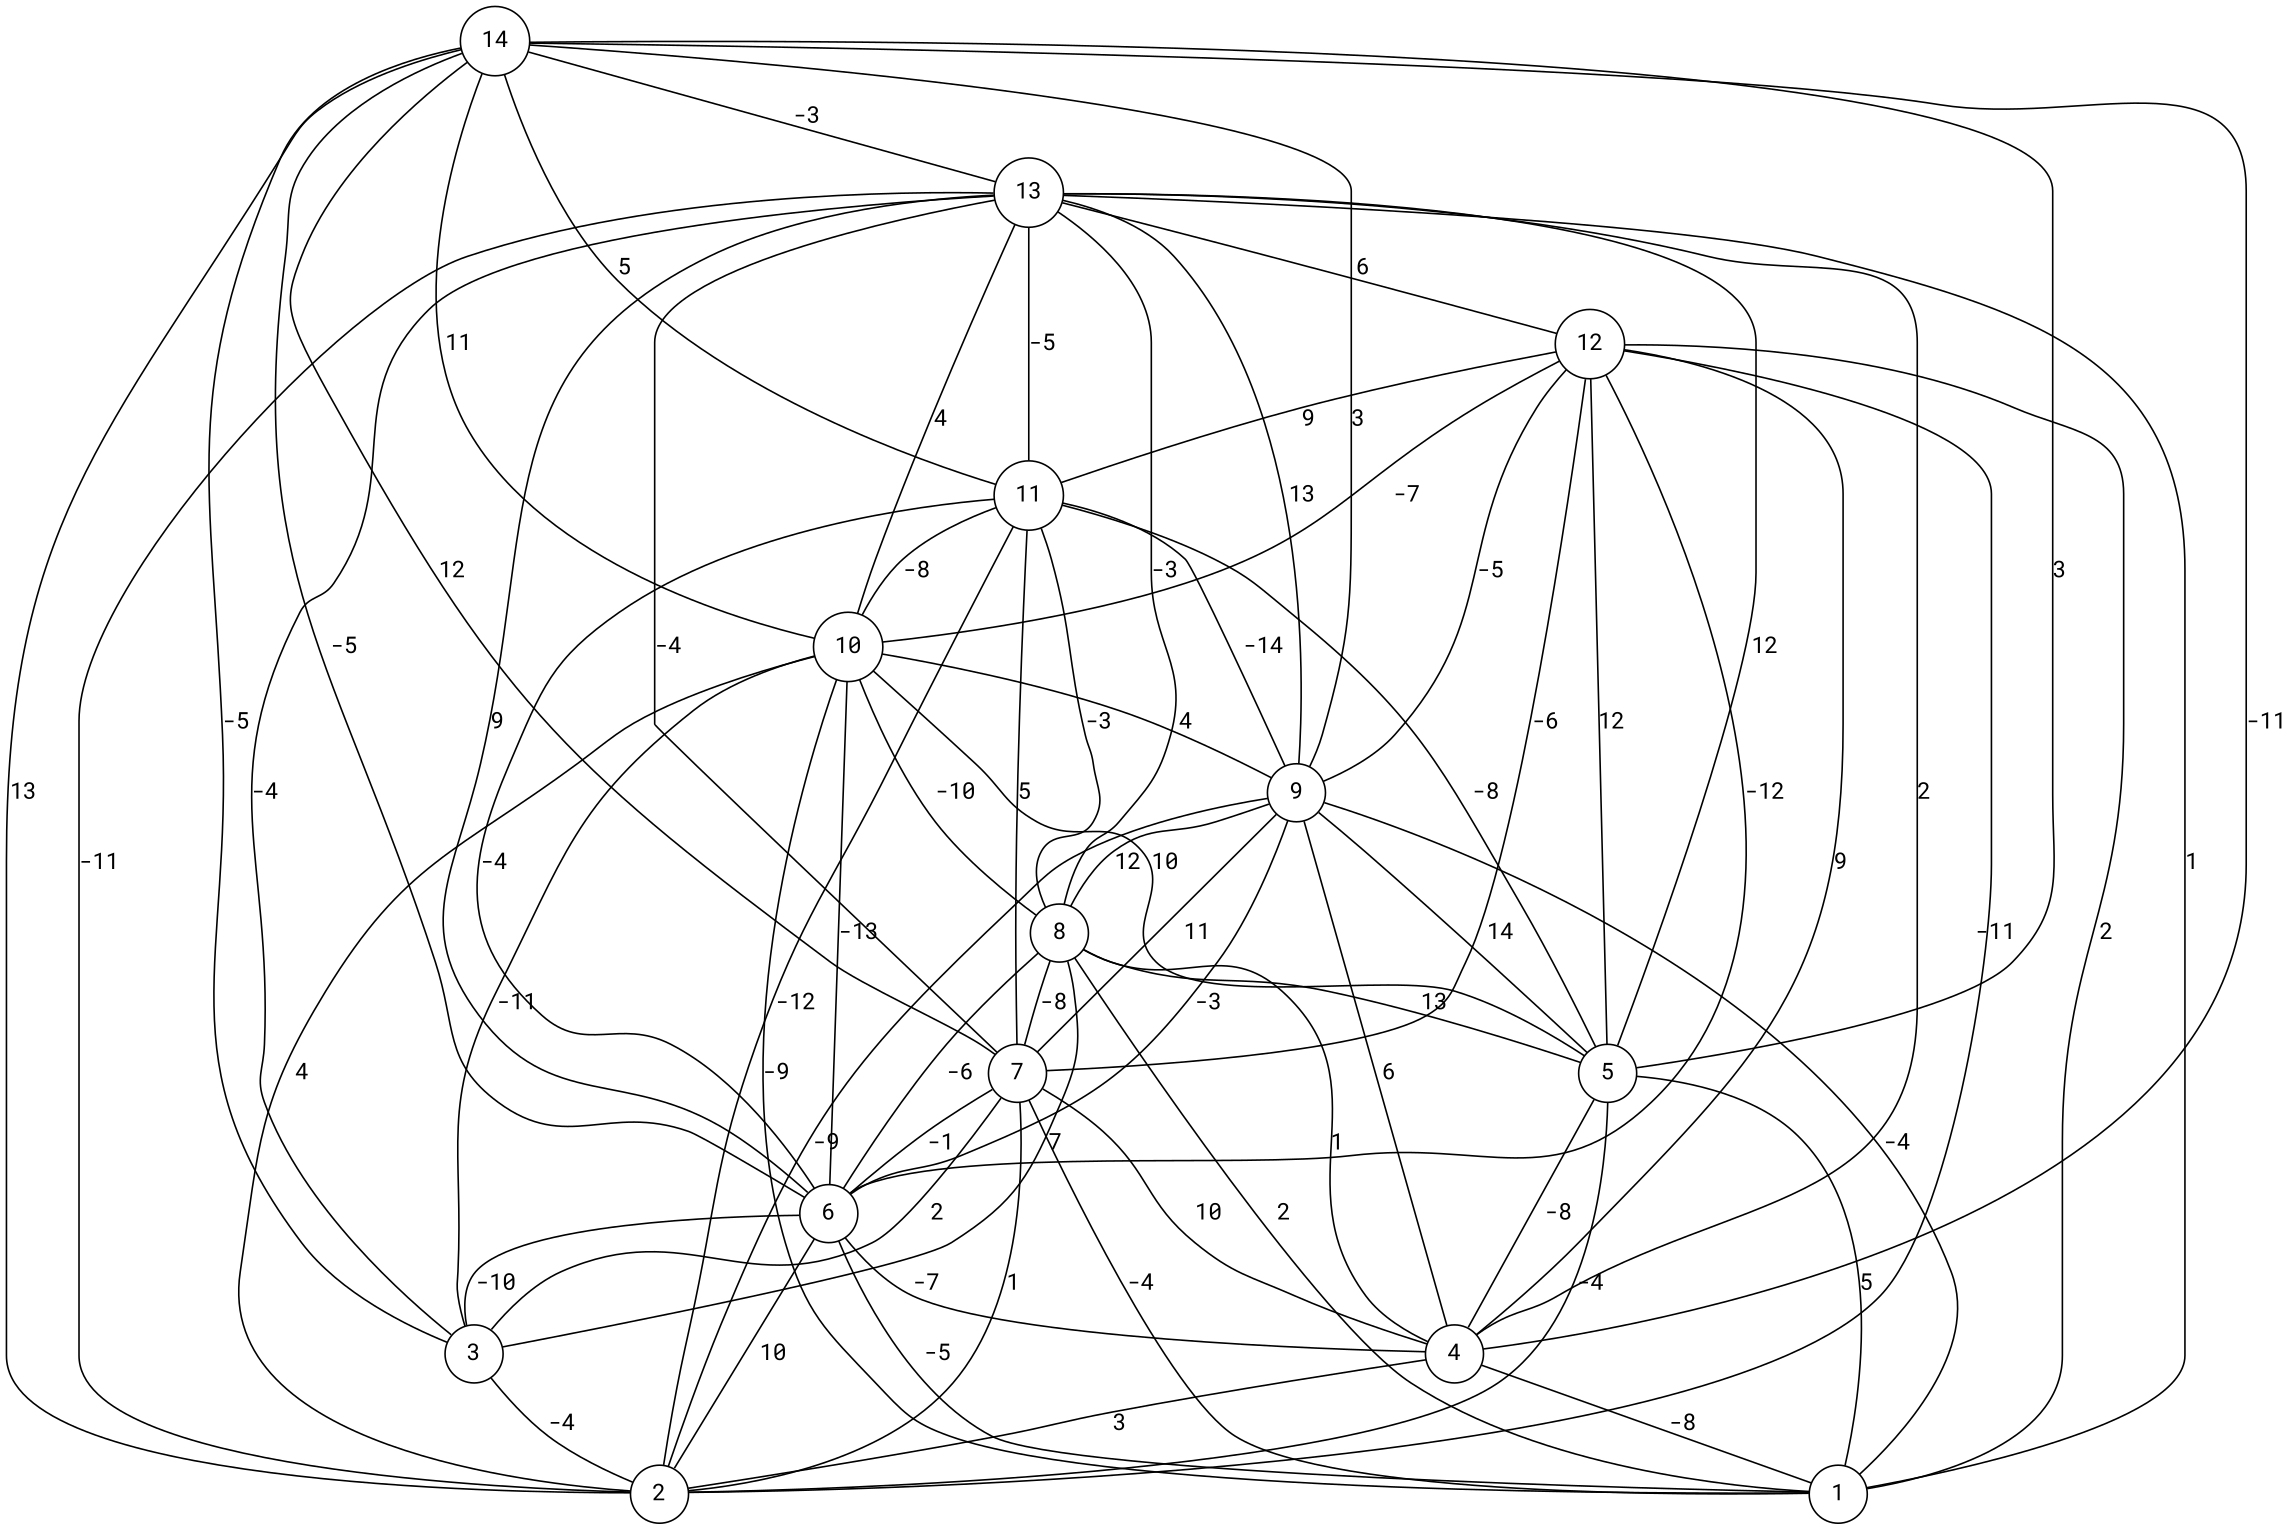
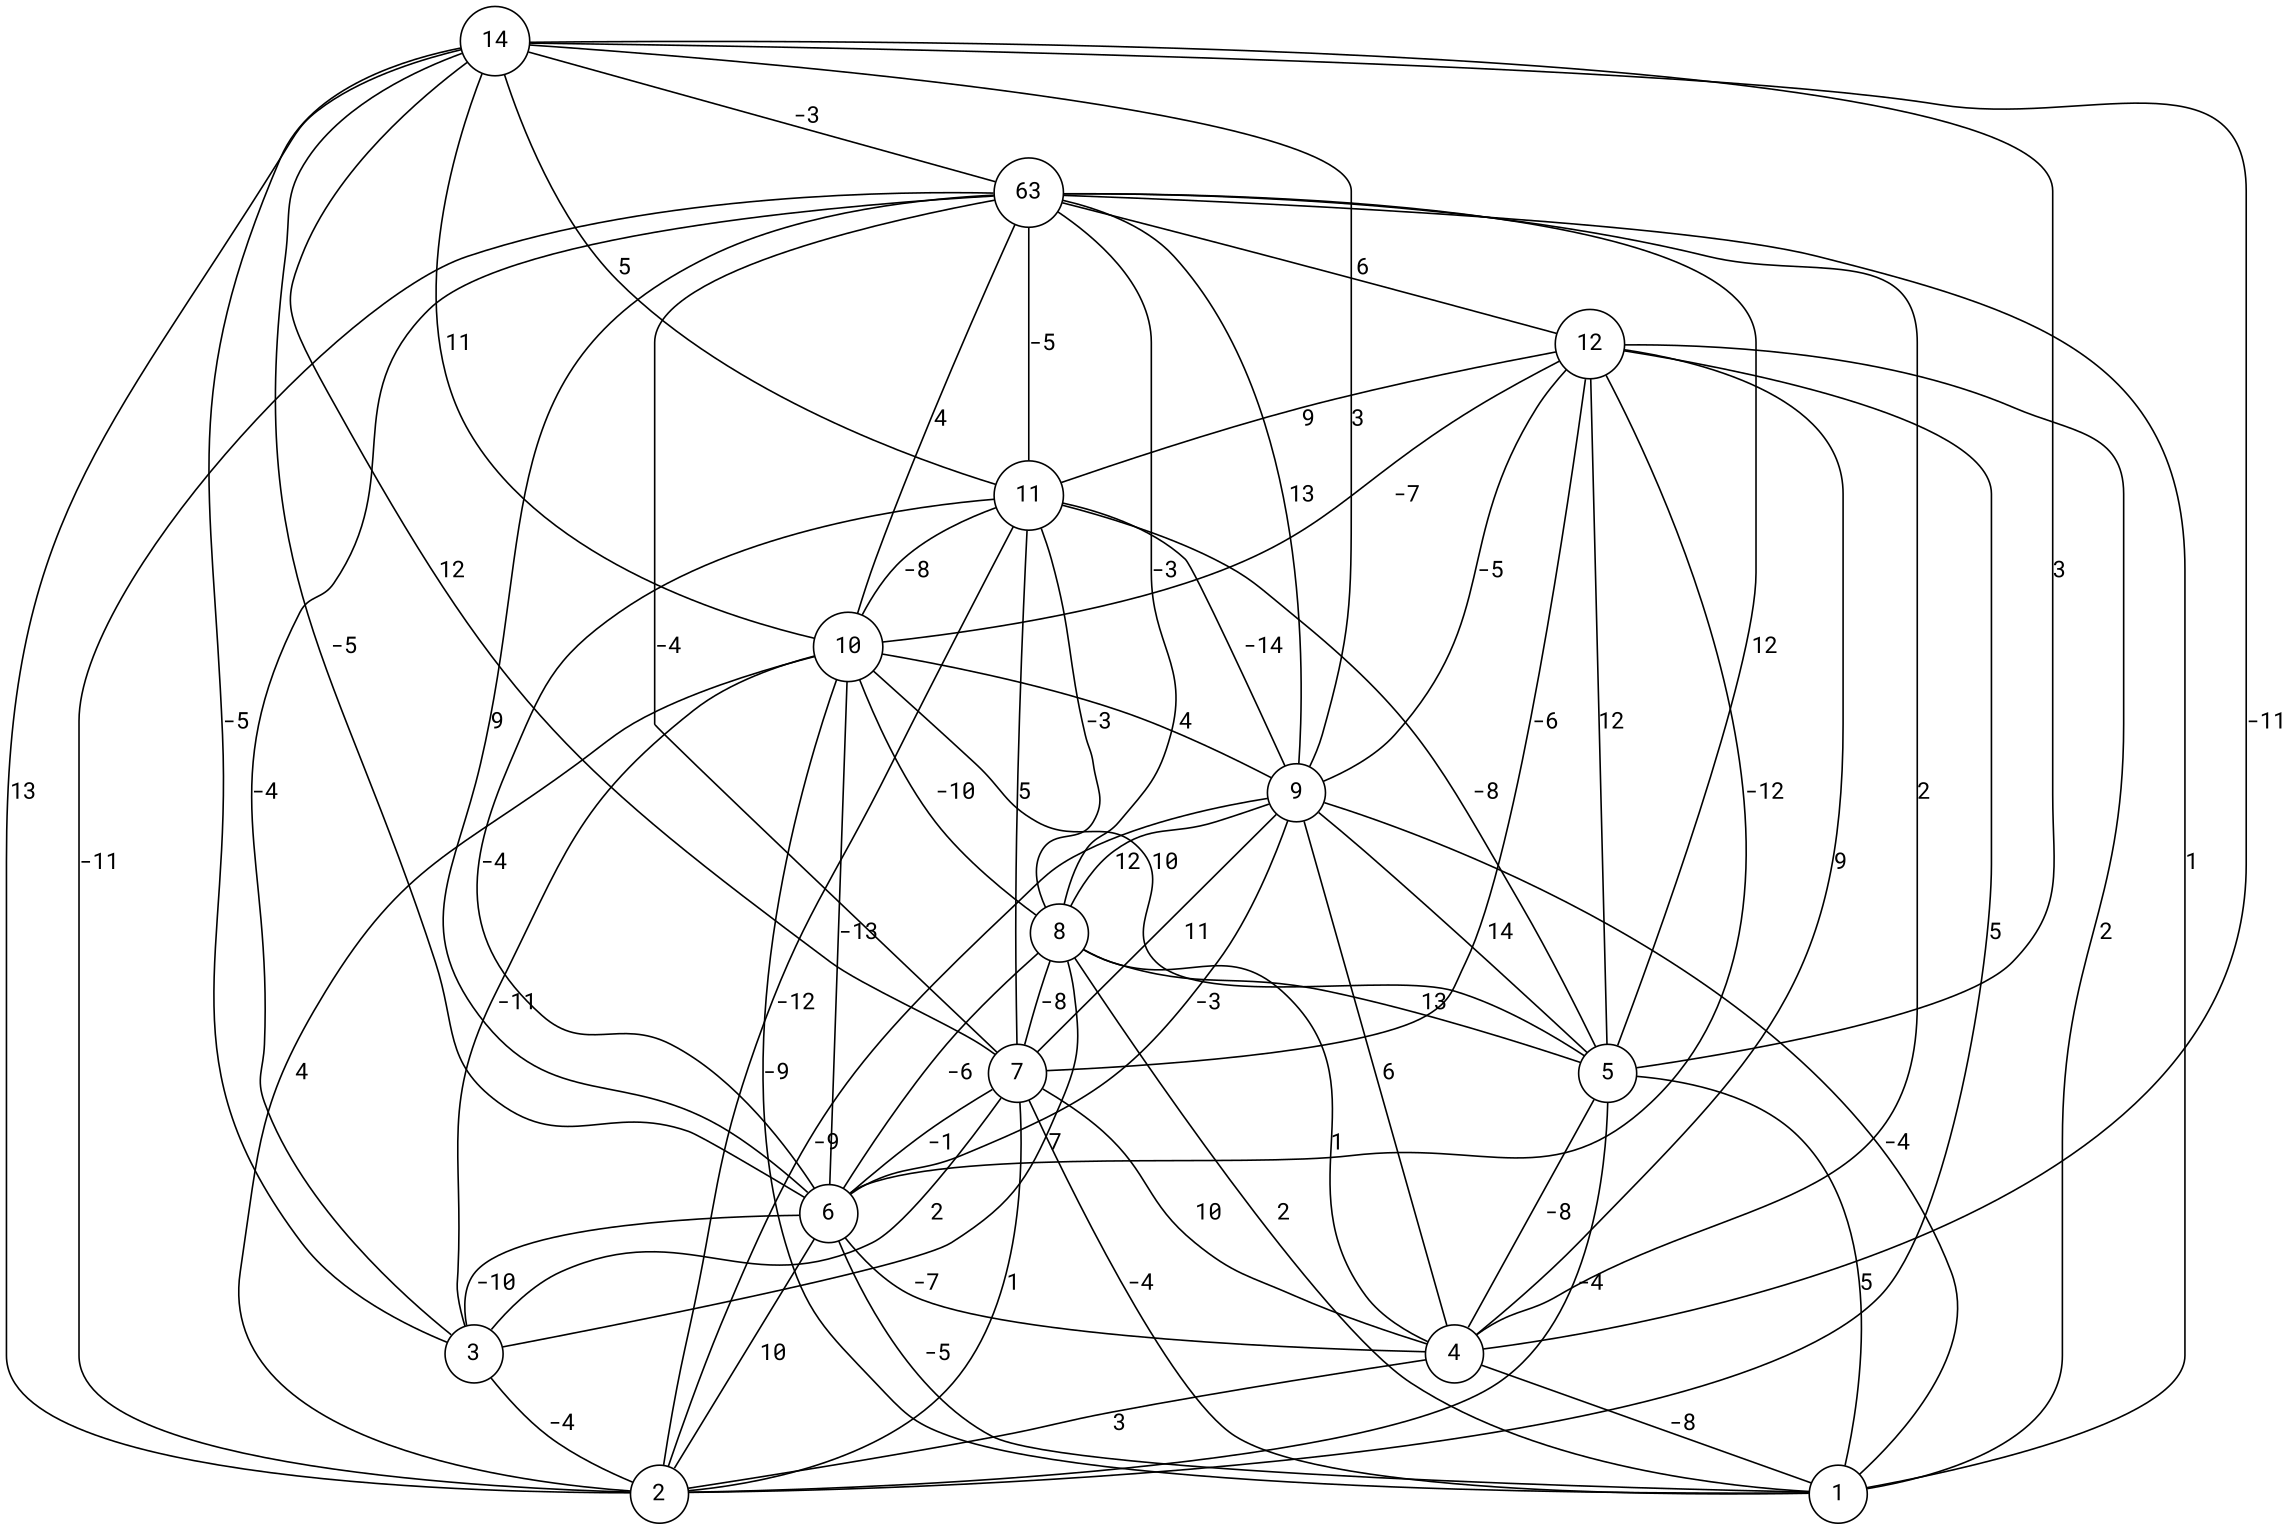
node "13": label "13" -> "63"
edge "12" -- "2": label "-11" -> "5"
